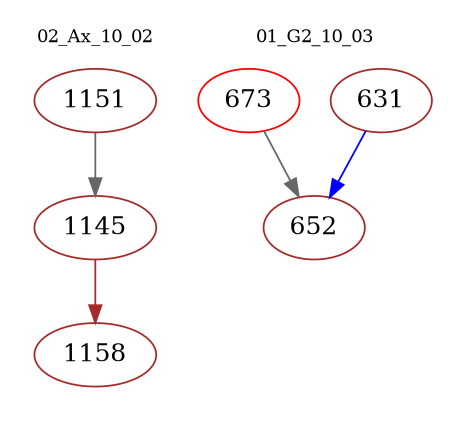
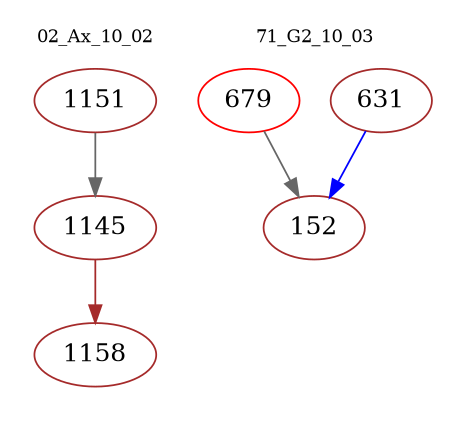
cluster "01_G2_10_03": label "01_G2_10_03" -> "71_G2_10_03"
node "673": label "673" -> "679"
node "652": label "652" -> "152"
